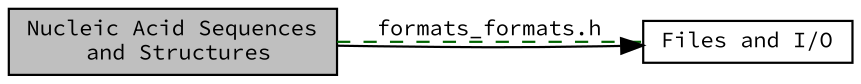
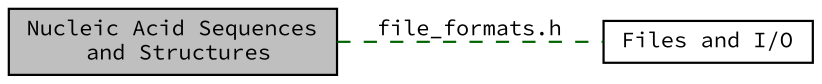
edge "Nucleic Acid Sequences and Structures" -- "Files and I/O": label "formats_formats.h" -> "file_formats.h"
edge "Nucleic Acid Sequences and Structures" -> "Files and I/O": removed
